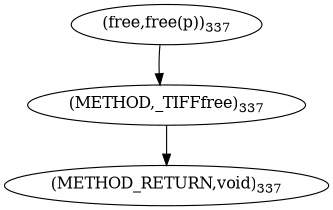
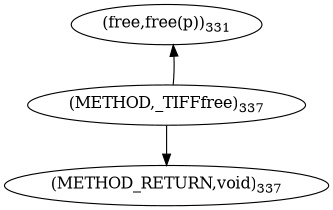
node "(free,free(p))": text "337" -> "331"
edge "(free,free(p))" -> "(METHOD,_TIFFfree)": reversed
